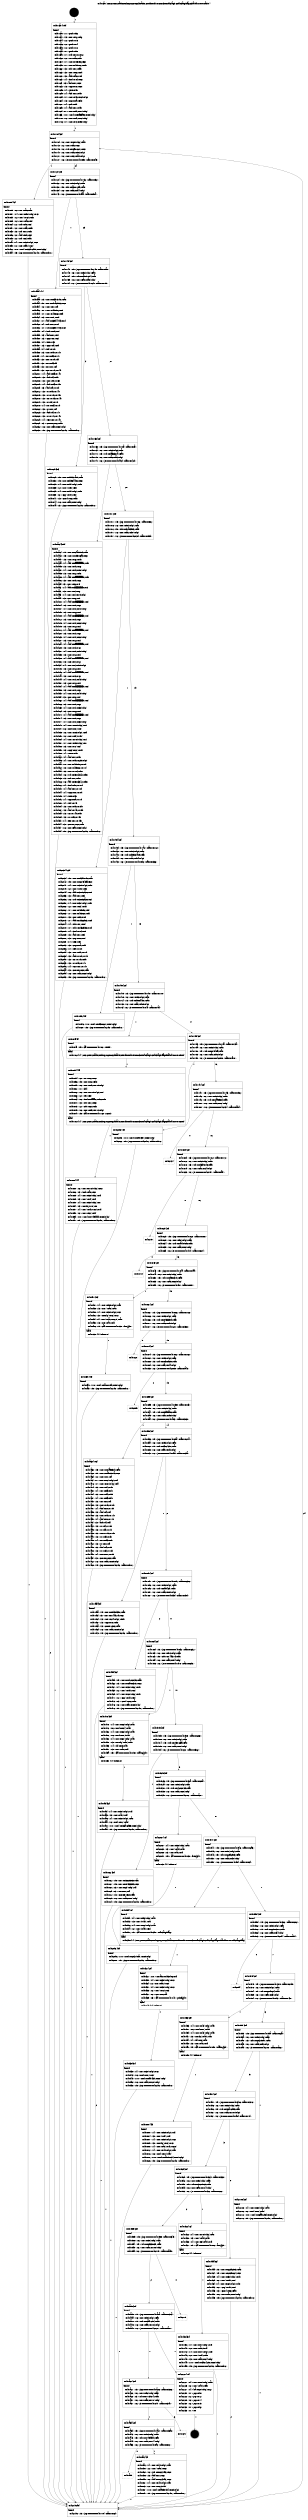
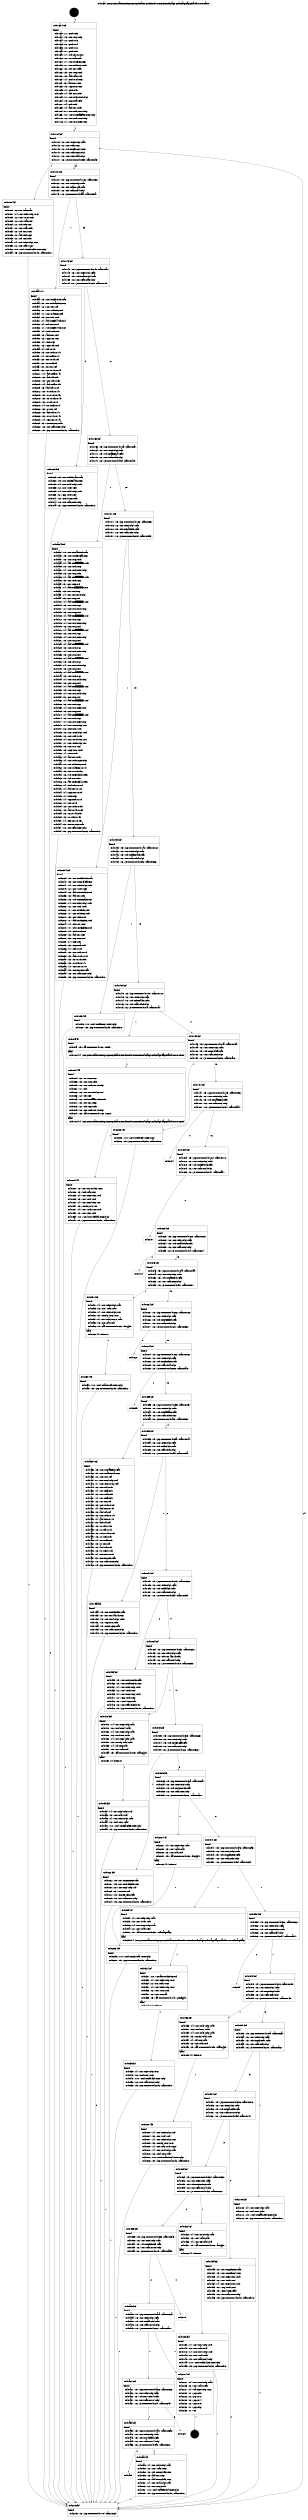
edge "0x40180d [28]" -> "0x401829 [28]": removed, label "16"
